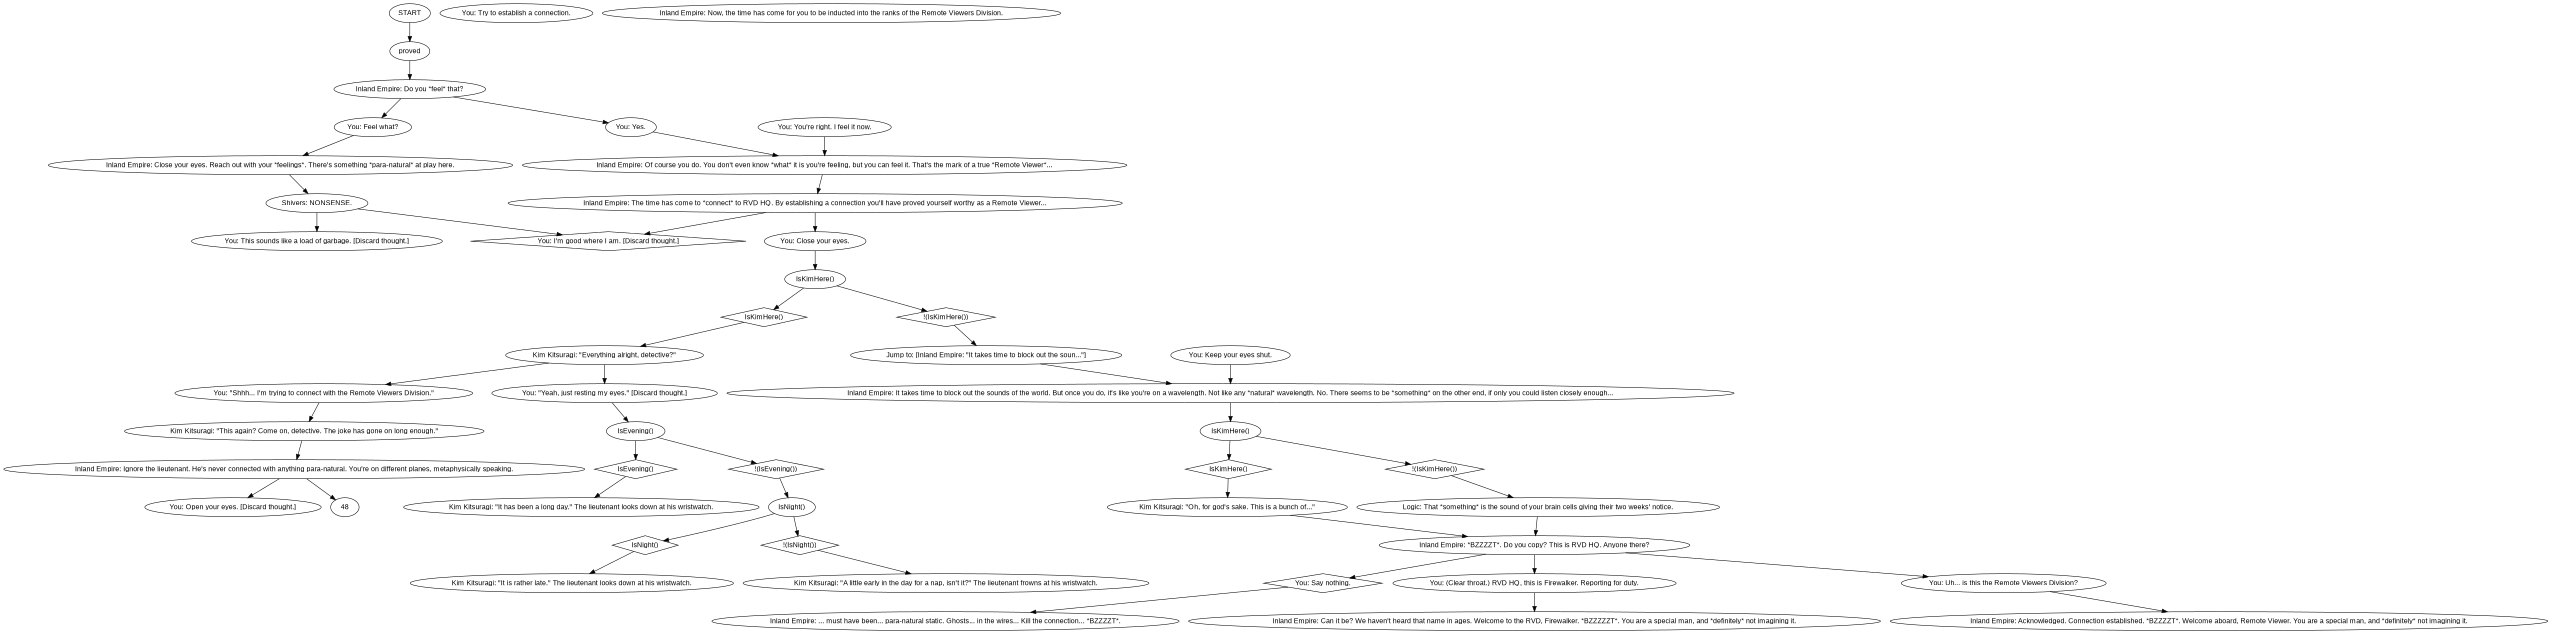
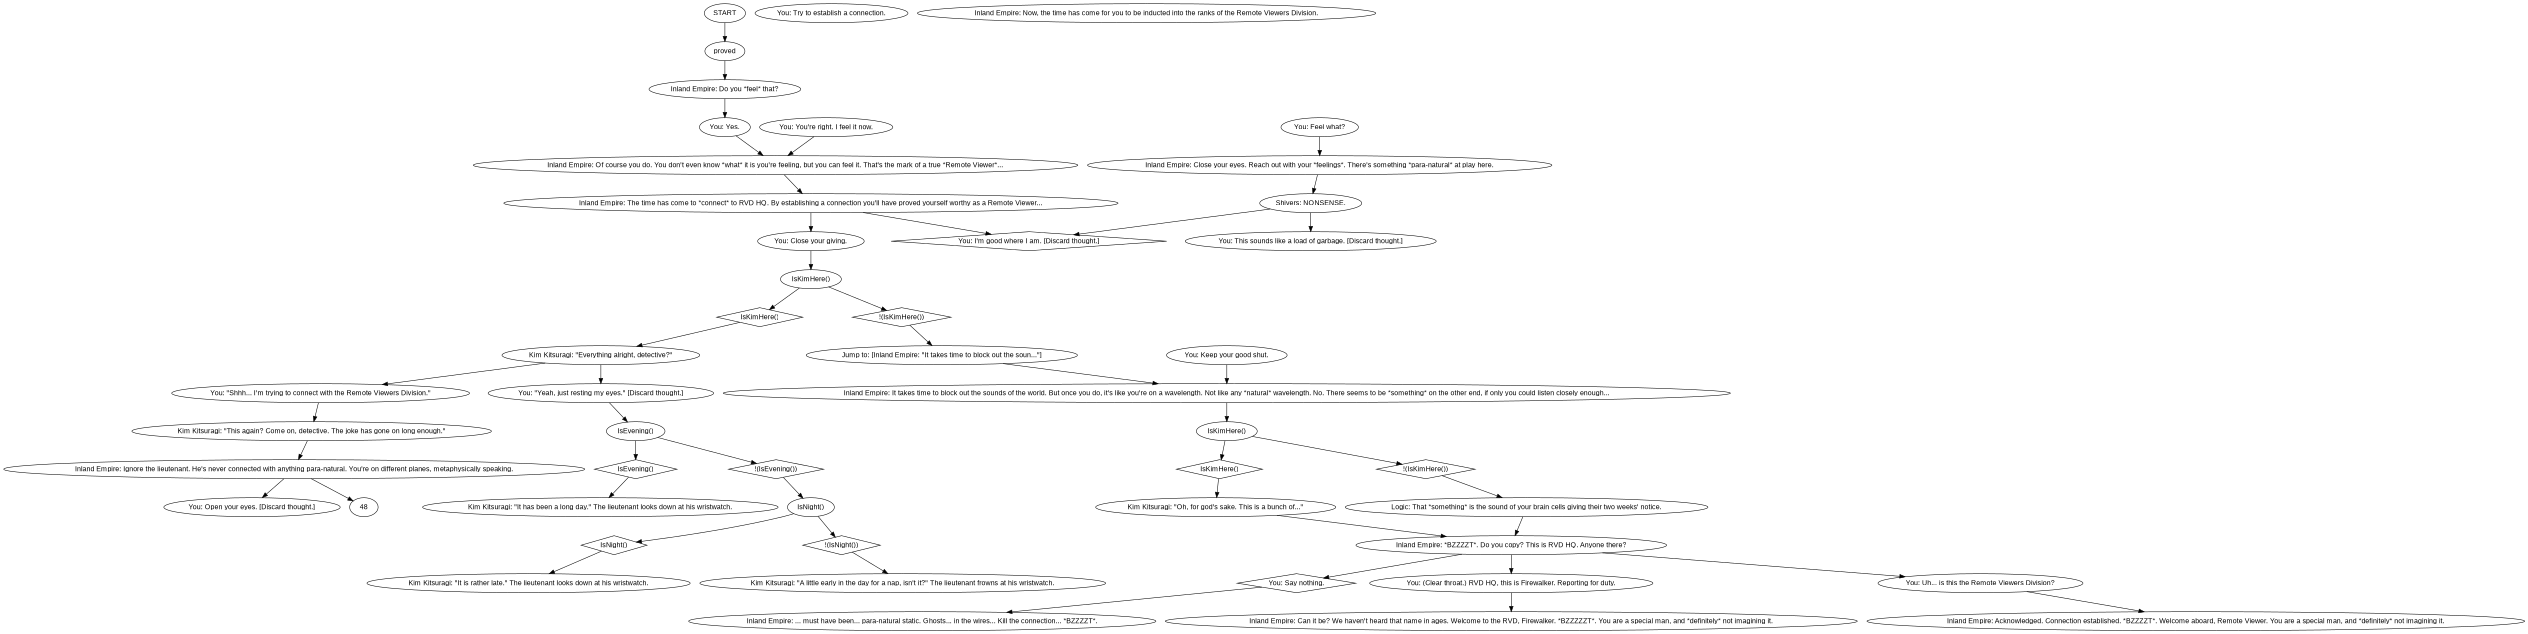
edge "Inland Empire: Do you *feel* that?" -> "You: Feel what?": removed
node "You: Close your eyes.": label "You: Close your eyes." -> "You: Close your giving."
node "You: Keep your eyes shut.": label "You: Keep your eyes shut." -> "You: Keep your good shut."
